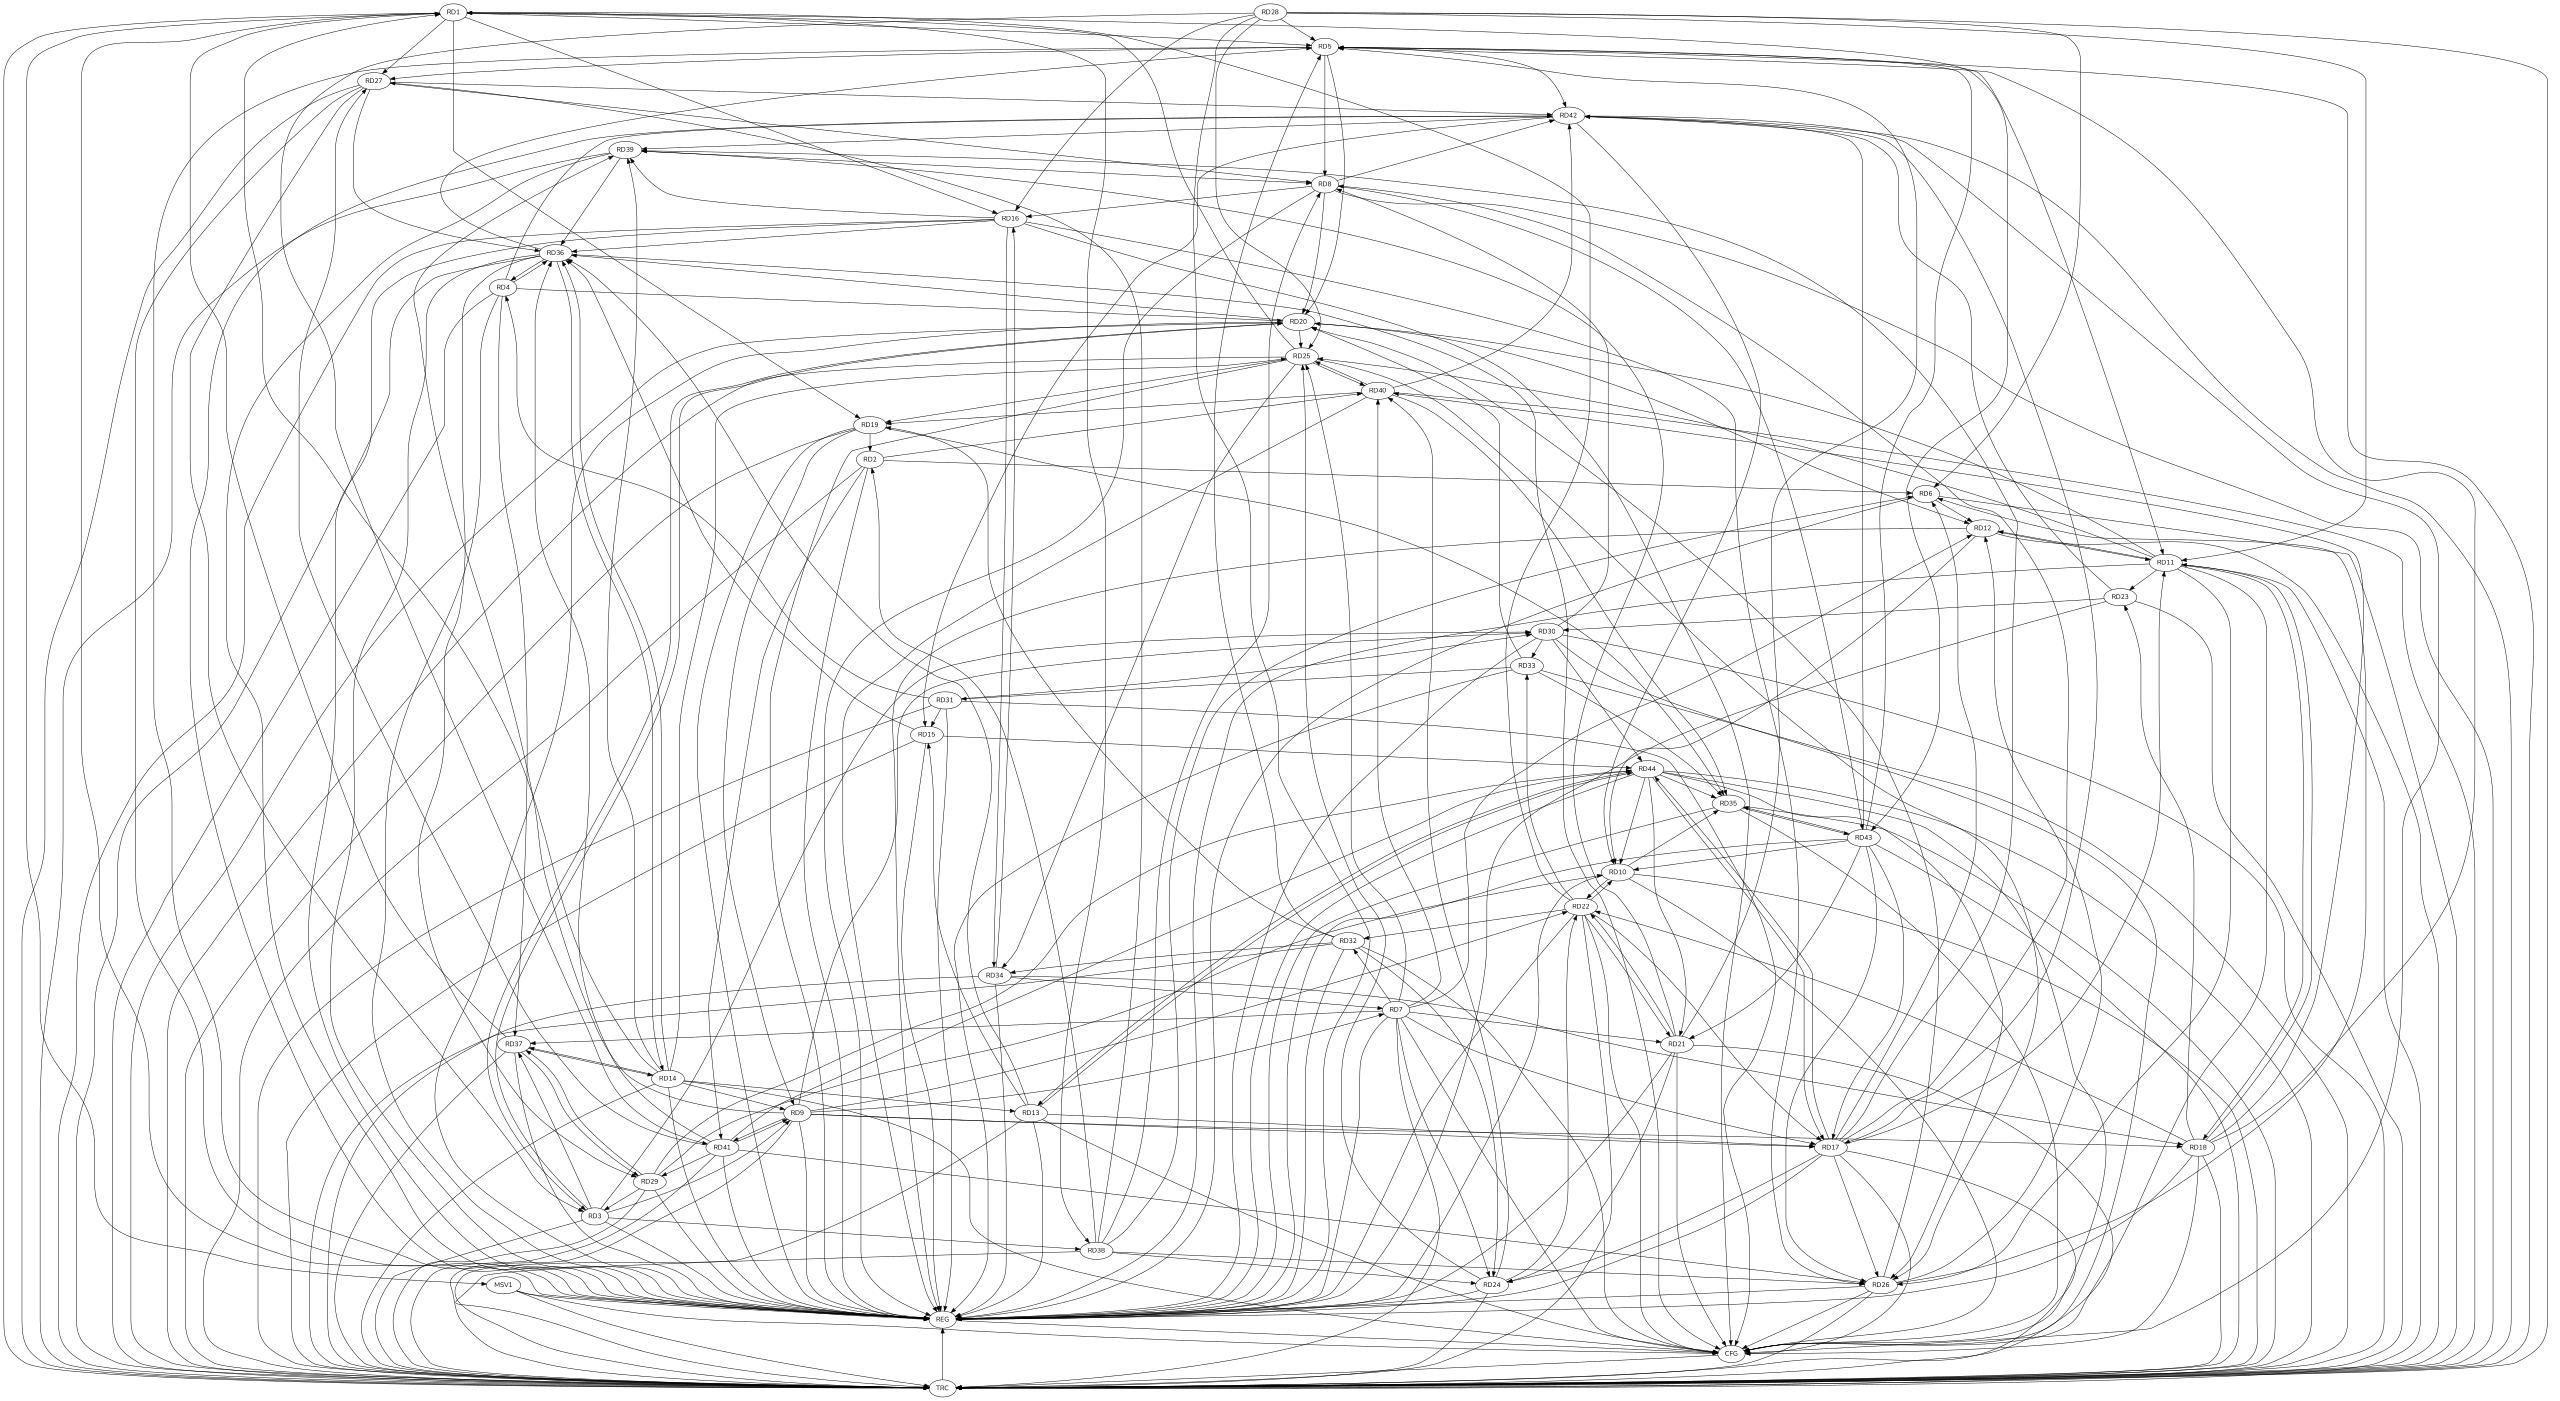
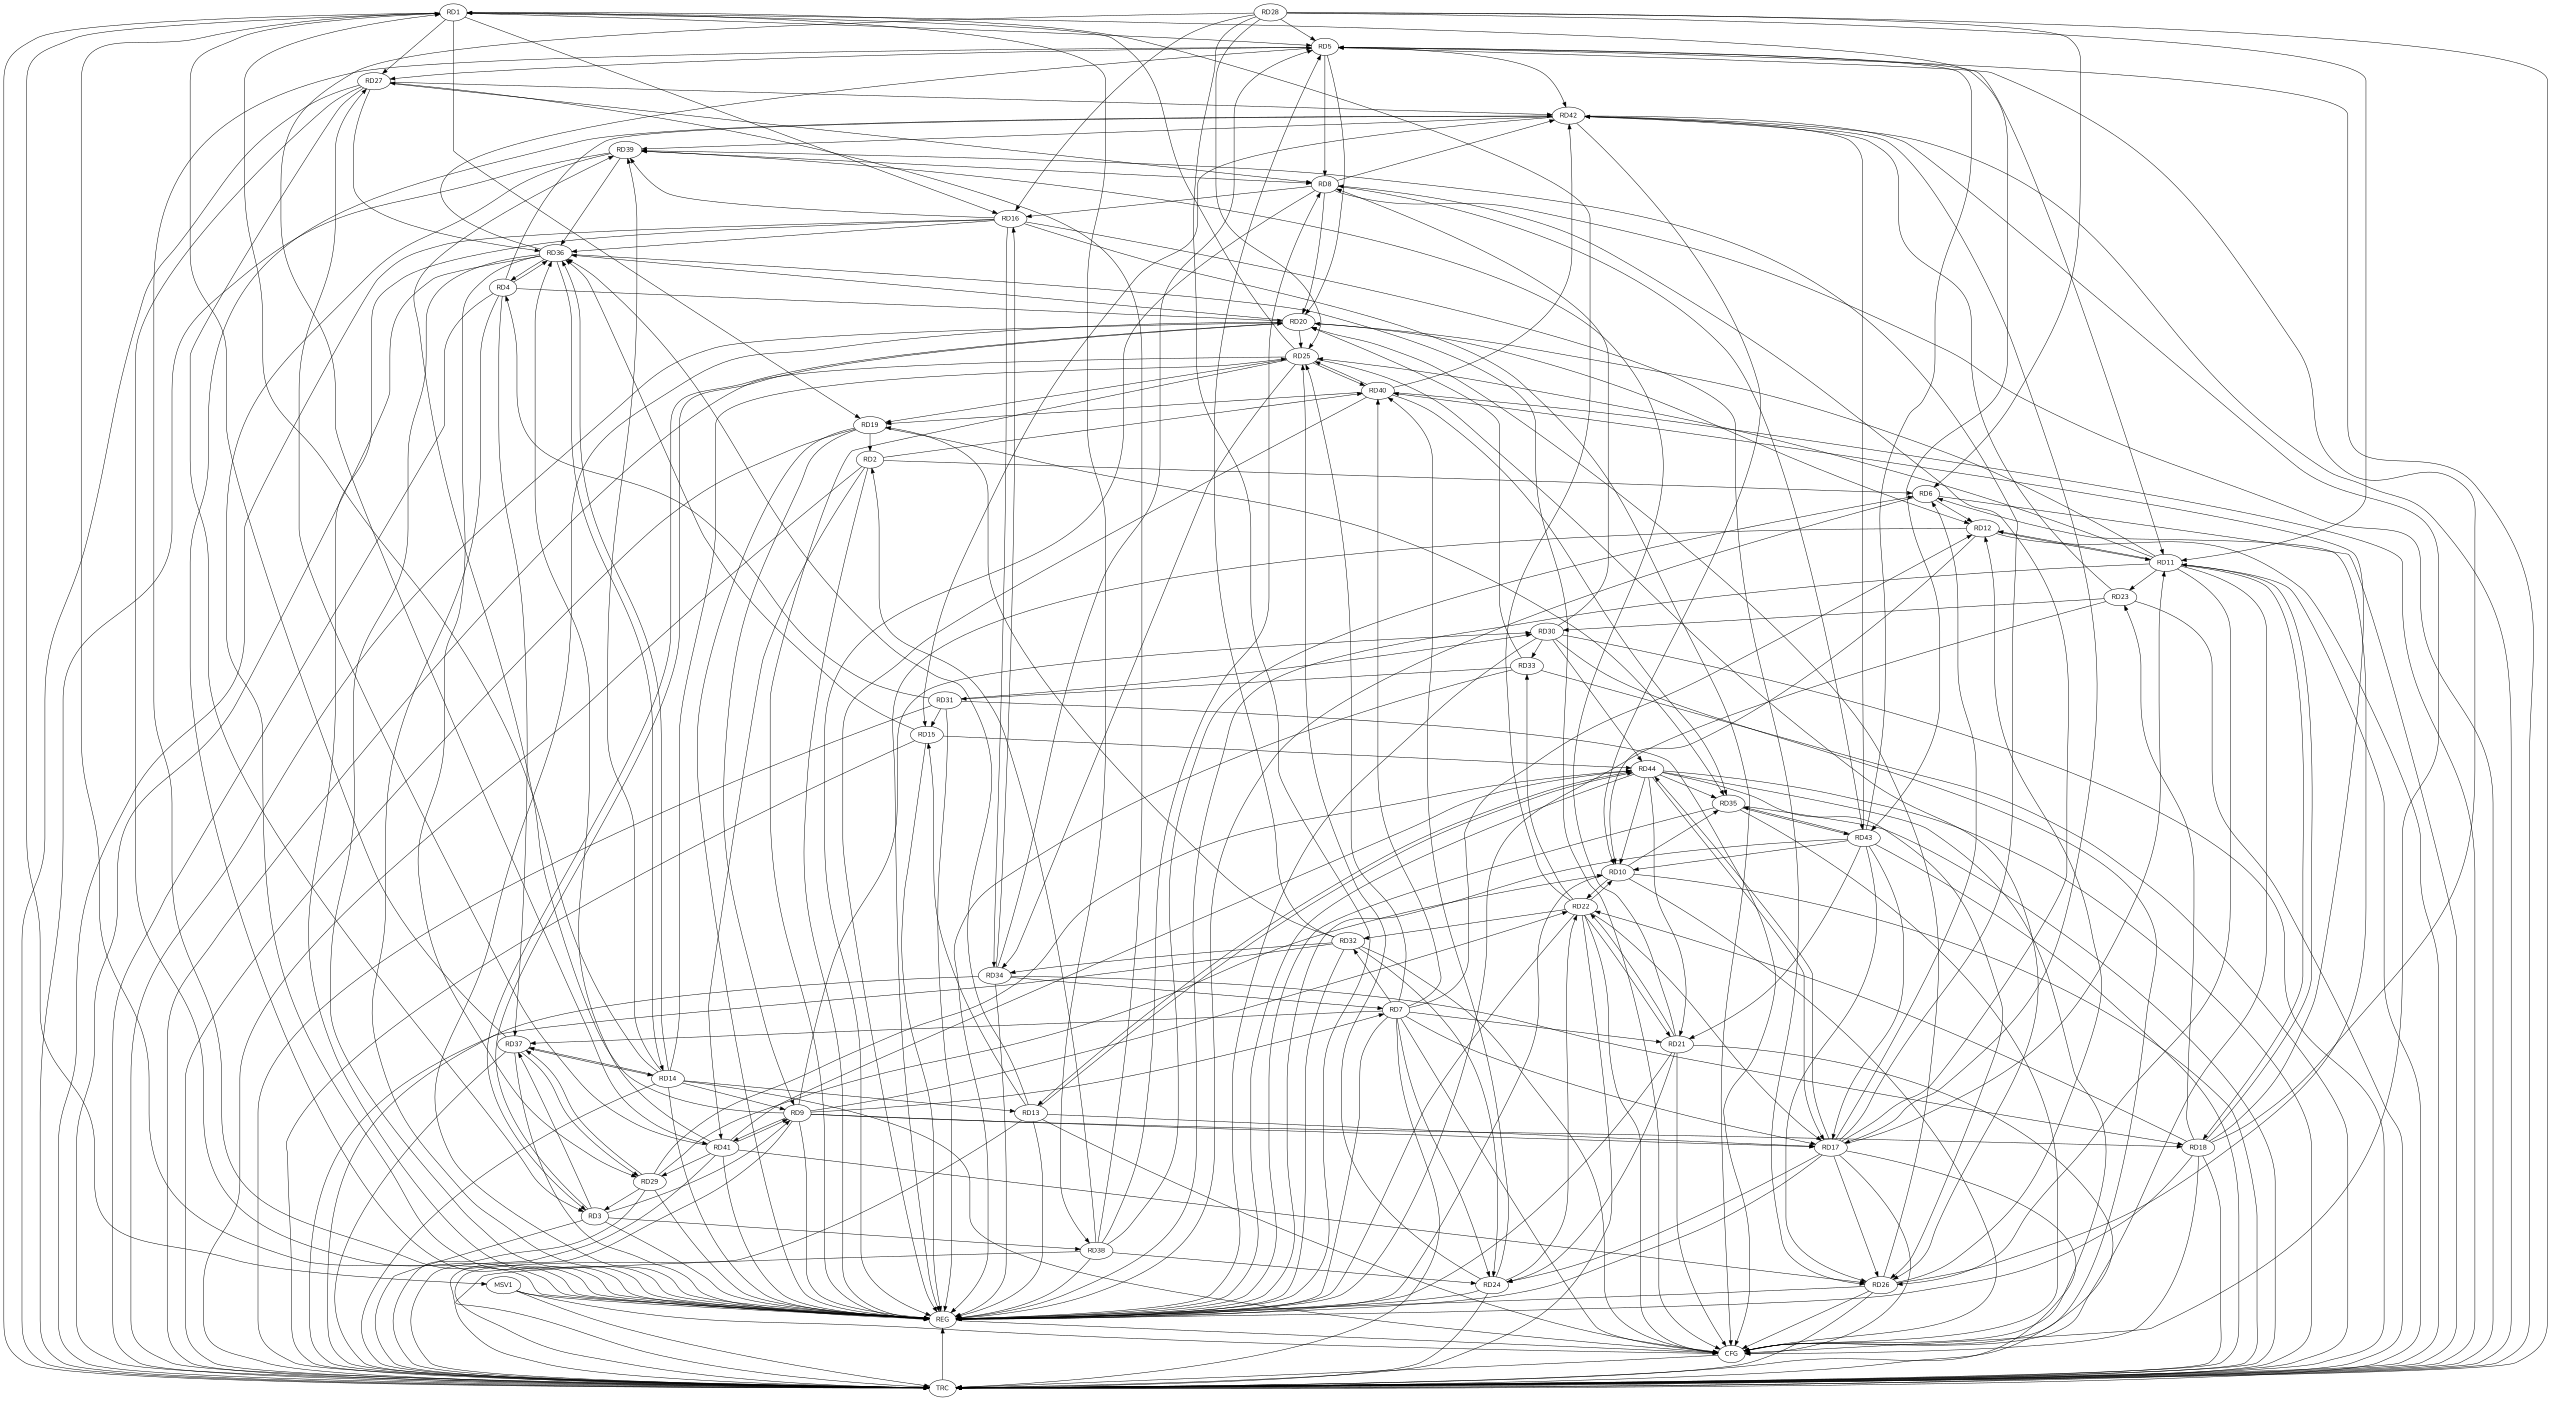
edge "RD21" -> "RD5": now "RD34" -> "RD5"
edge "RD3" -> "RD30": removed
edge "RD33" -> "RD35": removed
edge "RD38" -> "RD26": now "RD38" -> "REG"
